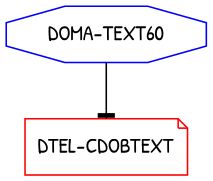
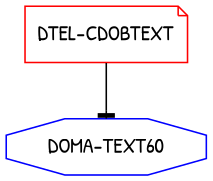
edge "DOMA-TEXT60" -> "DTEL-CDOBTEXT": reversed
